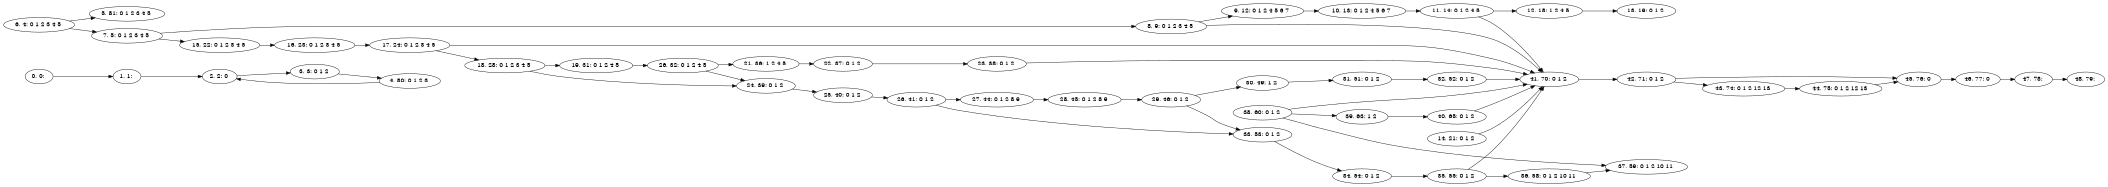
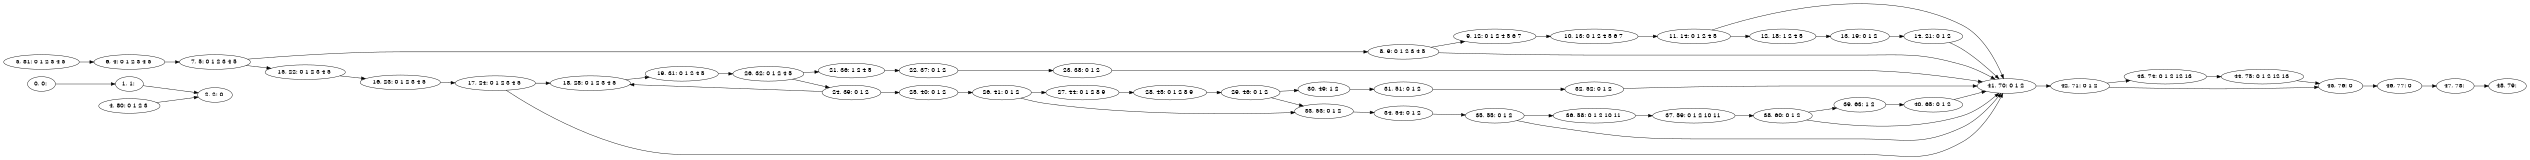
edge "6, 4: 0 1 2 3 4 5" -> "5, 81: 0 1 2 3 4 5": reversed
edge "13, 19: 0 1 2" -> "14, 21: 0 1 2": added
node "3, 3: 0 1 2": removed
edge "18, 28: 0 1 2 3 4 5" -> "24, 39: 0 1 2": reversed
edge "38, 60: 0 1 2" -> "37, 59: 0 1 2 10 11": reversed
